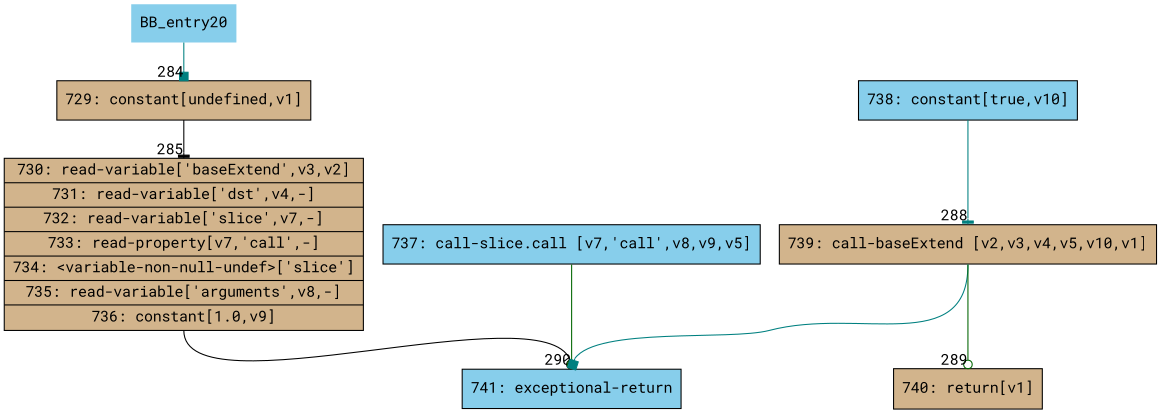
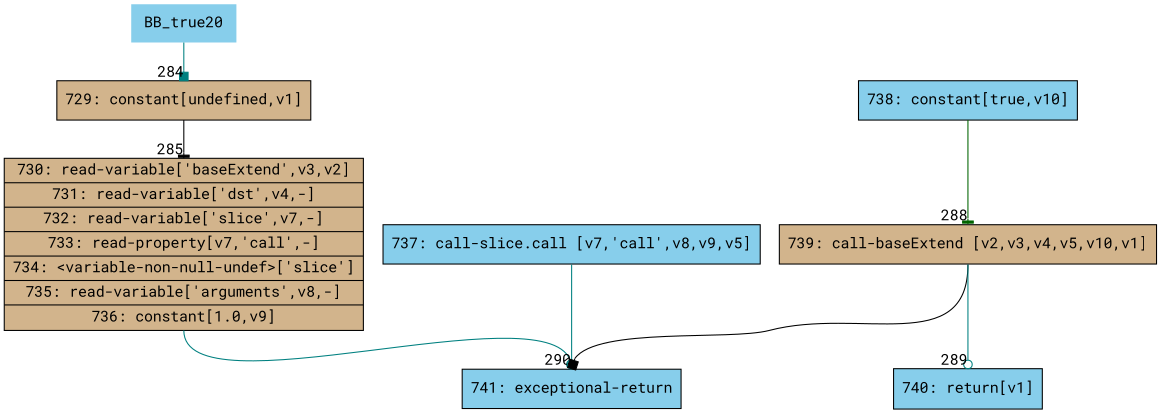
node "BB_entry20": label "BB_entry20" -> "BB_true20"
edge "738: constant[true,v10]" -> "739: call-baseExtend [v2,v3,v4,v5,v10,v1]": color teal -> darkgreen
edge "737: call-slice.call [v7,'call',v8,v9,v5]" -> "741: exceptional-return": color darkgreen -> teal
edge "739: call-baseExtend [v2,v3,v4,v5,v10,v1]" -> "740: return[v1]": color darkgreen -> teal
edge "739: call-baseExtend [v2,v3,v4,v5,v10,v1]" -> "741: exceptional-return": color teal -> black
edge "730: read-variable['baseExtend',v3,v2]" -> "741: exceptional-return": color black -> teal
node "740: return[v1]": fillcolor tan -> skyblue
